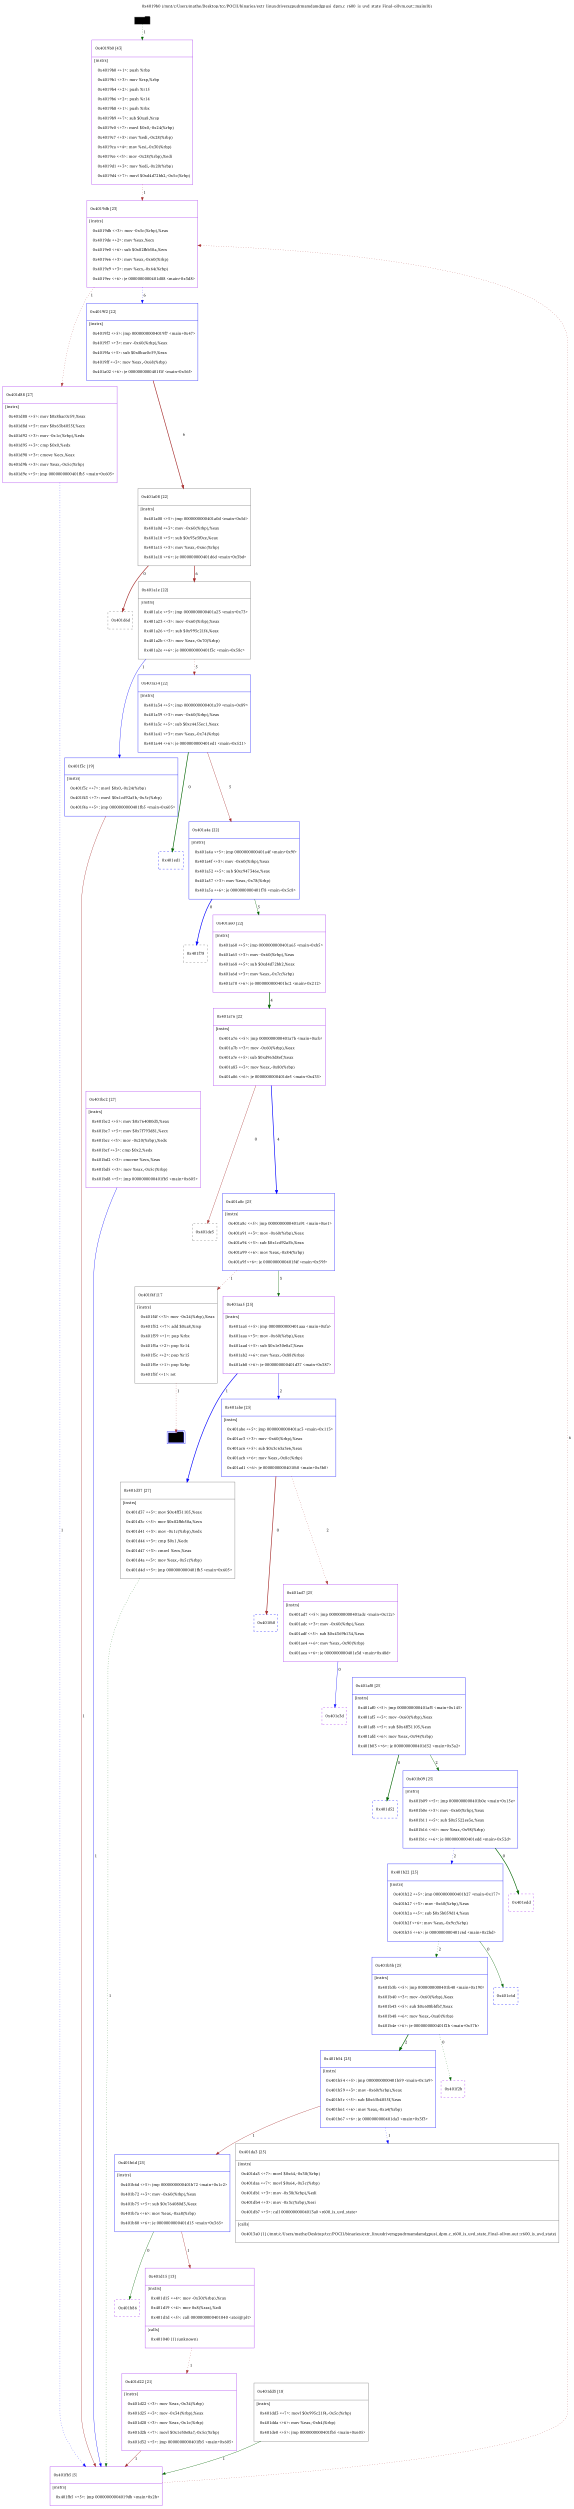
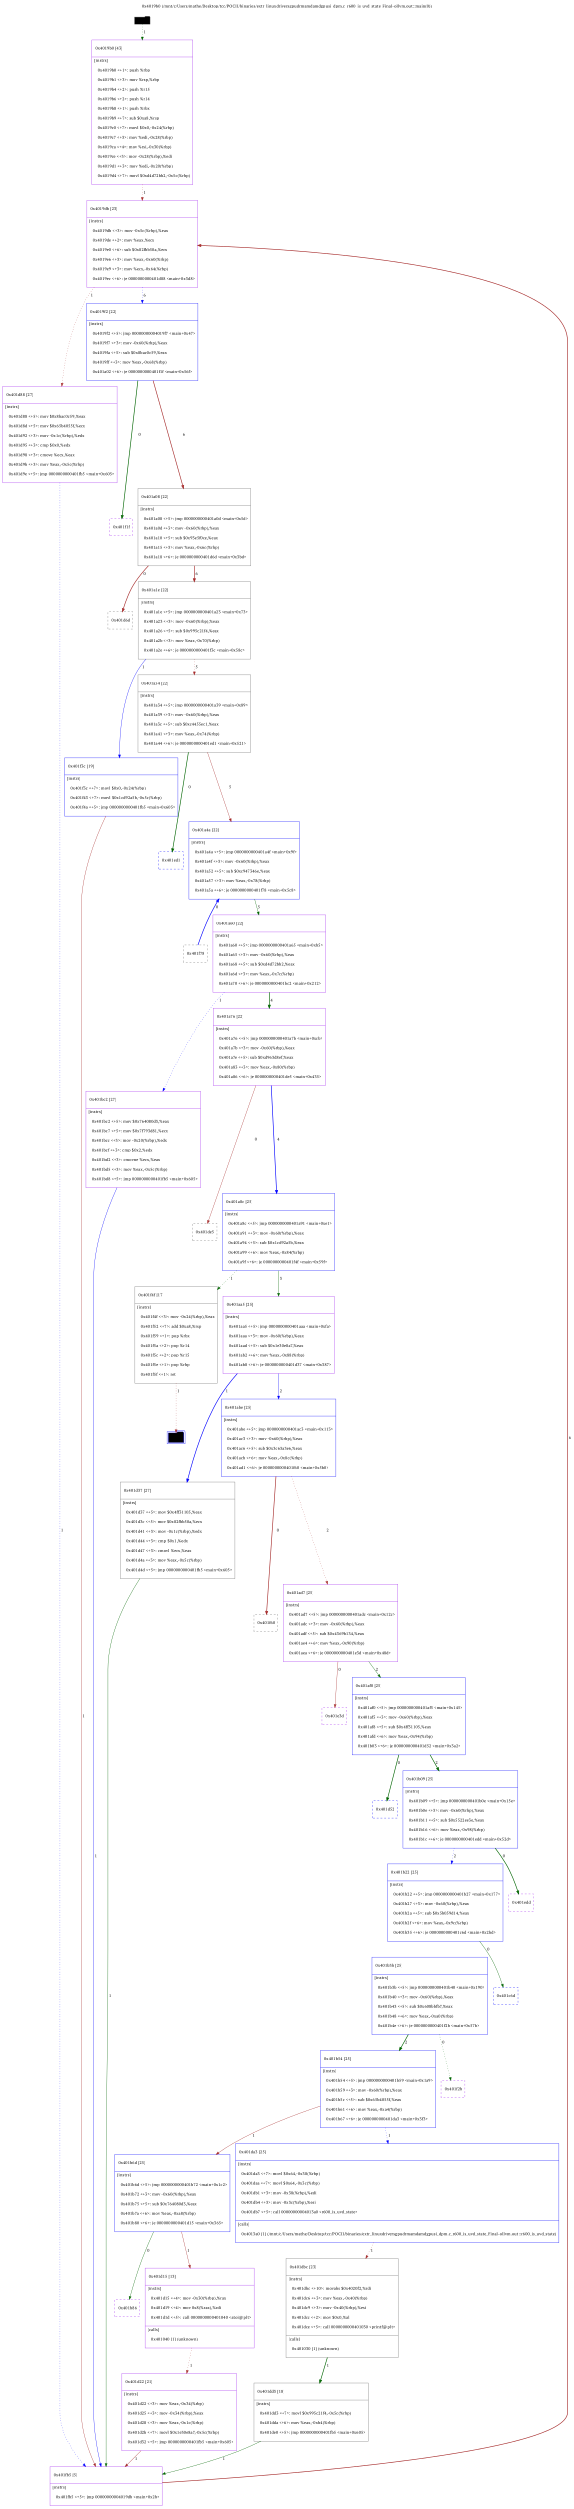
node "0x401f1f": added
node "0x401a34 [22]": color blue -> gray40
edge "0x401a4a [22]" -> "0x401f78": reversed
edge "0x401a60 [22]" -> "0x401bc2 [27]": added, label "1"
edge "0x401a8c [25]" -> "0x401f4f [17]": color brown -> darkgreen
edge "0x401fb5 [5]" -> "0x4019db [23]": style dotted -> bold
node "0x401f60": color blue -> gray40
edge "0x401ad7 [25]" -> "0x401af0 [25]": added, label "2"
edge "0x401ad7 [25]" -> "0x401e3d": color blue -> brown
edge "0x401af0 [25]" -> "0x401b09 [25]": style solid -> bold
edge "0x401b22 [25]" -> "0x401b3b [25]": removed, label "2"
edge "0x401d37 [27]" -> "0x401fb5 [5]": style dotted -> solid
node "0x401da3 [25]": color gray40 -> blue
node "0x401dbc [23]": added
